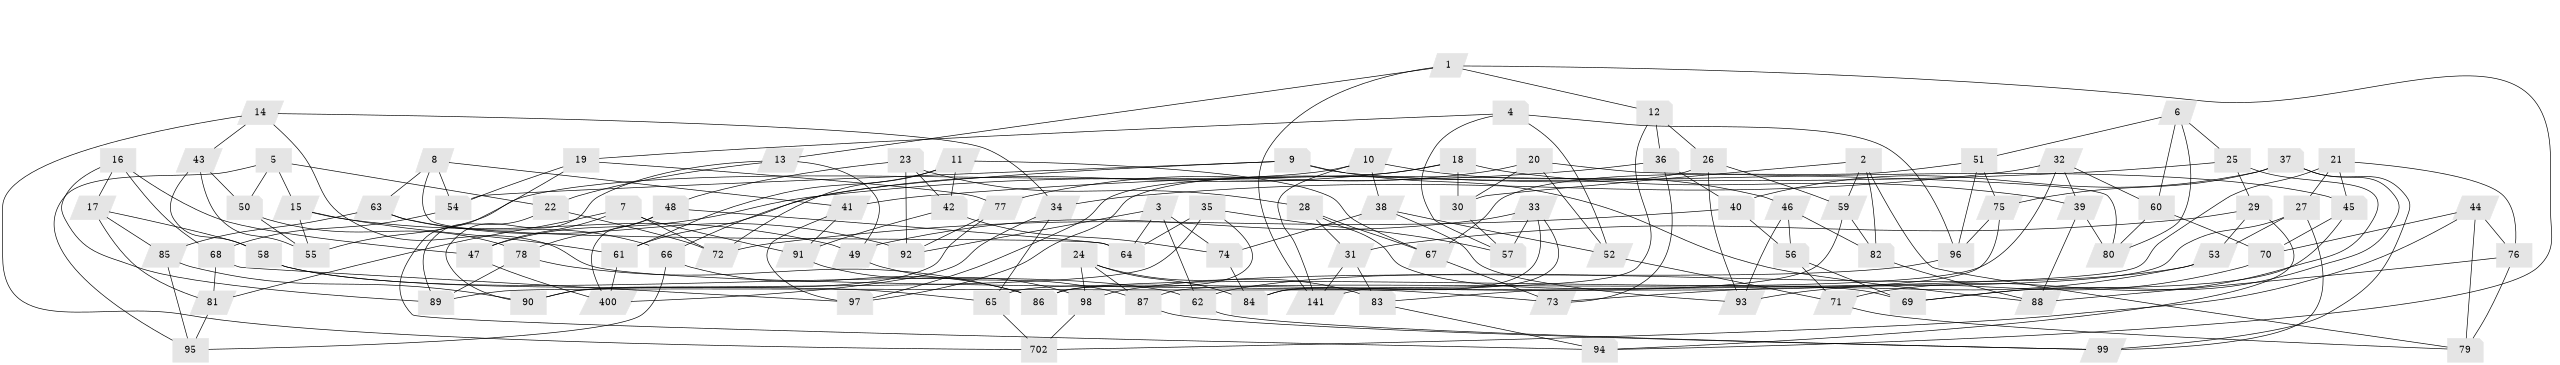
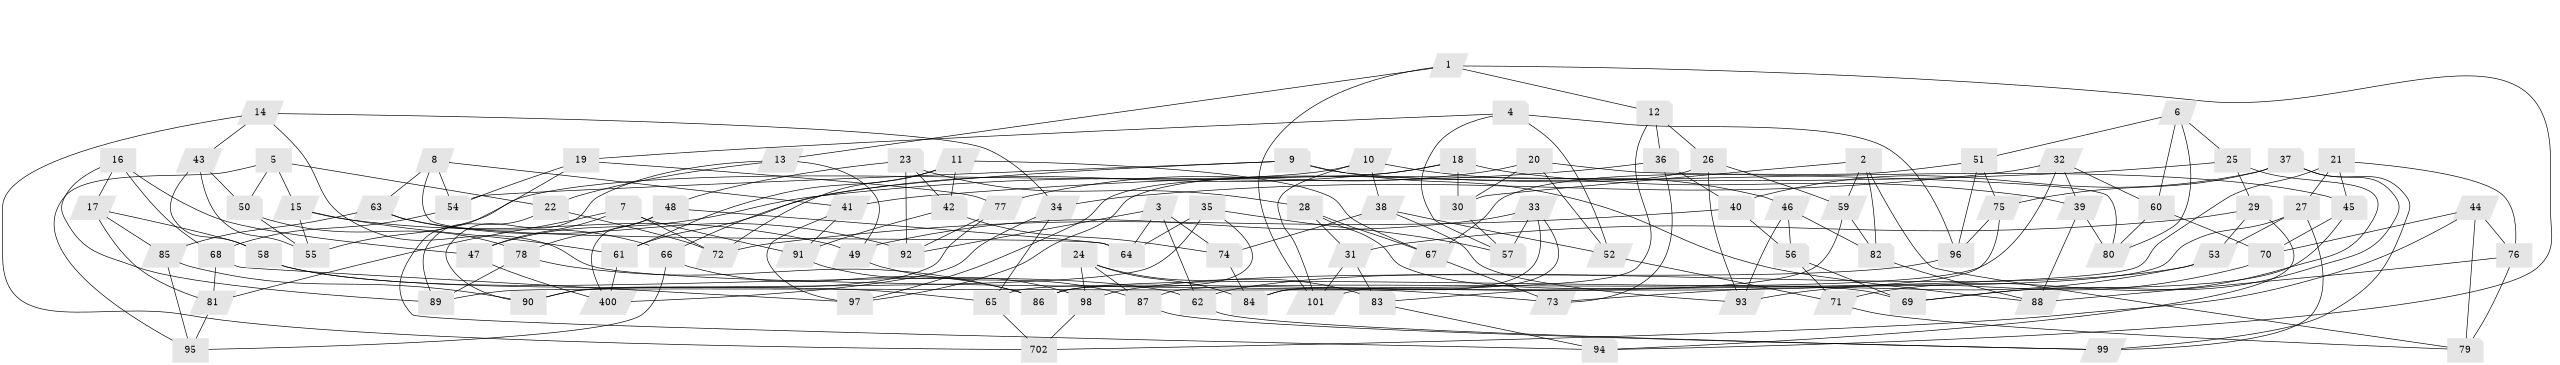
node "141": label "141" -> "101"
